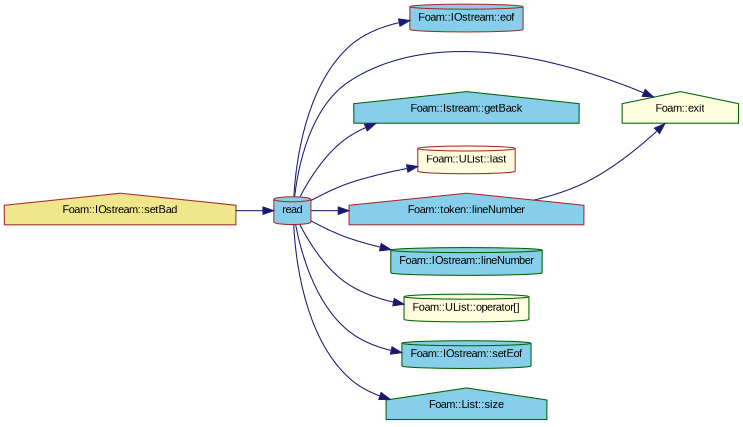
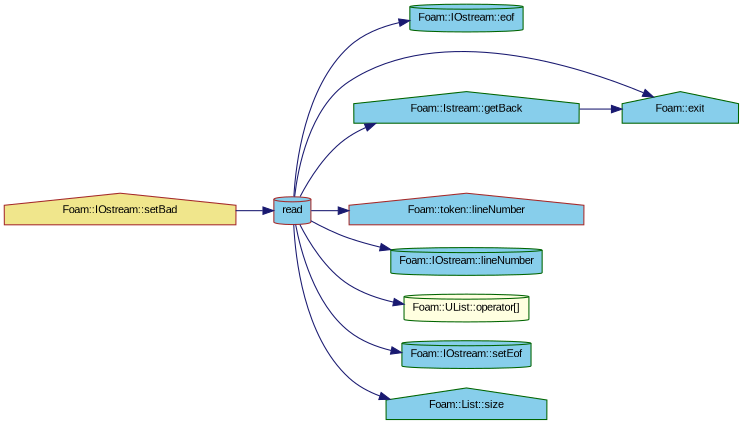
node "Foam::IOstream::eof": color brown -> darkgreen
node "Foam::exit": fillcolor lightyellow -> skyblue
node "Foam::UList::last": removed
edge "Foam::token::lineNumber" -> "Foam::exit": now "Foam::Istream::getBack" -> "Foam::exit"
